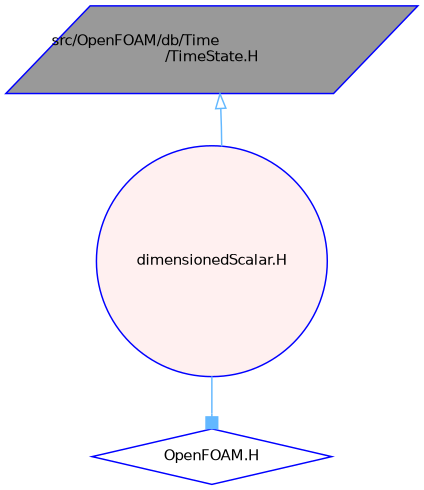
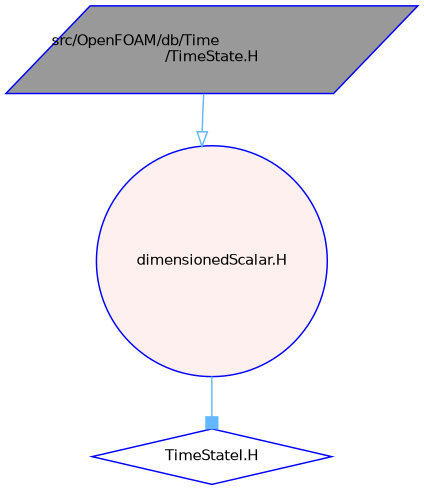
edge "dimensionedScalar.H" -> "src/OpenFOAM/db/Time /TimeState.H": reversed
node "OpenFOAM.H": label "OpenFOAM.H" -> "TimeStateI.H"
